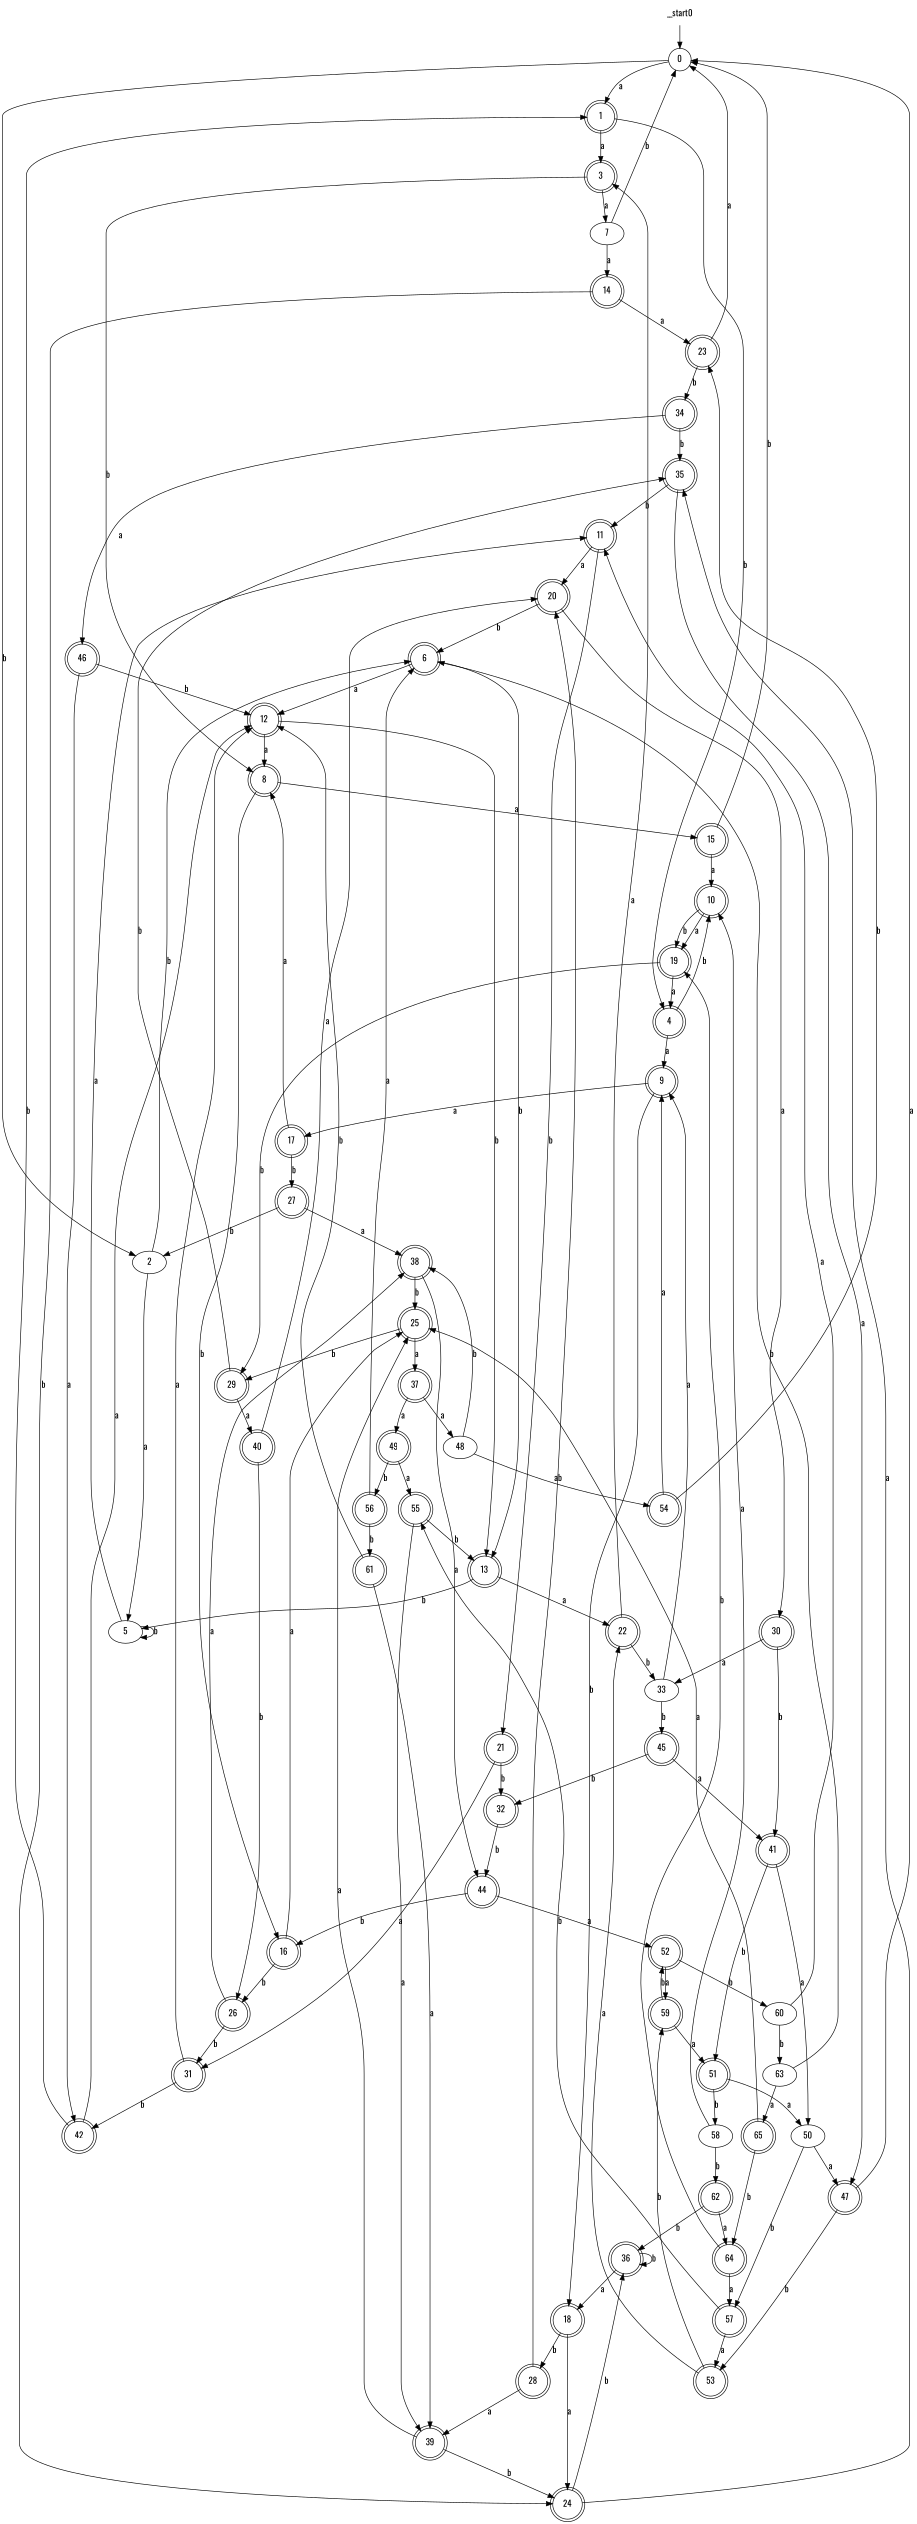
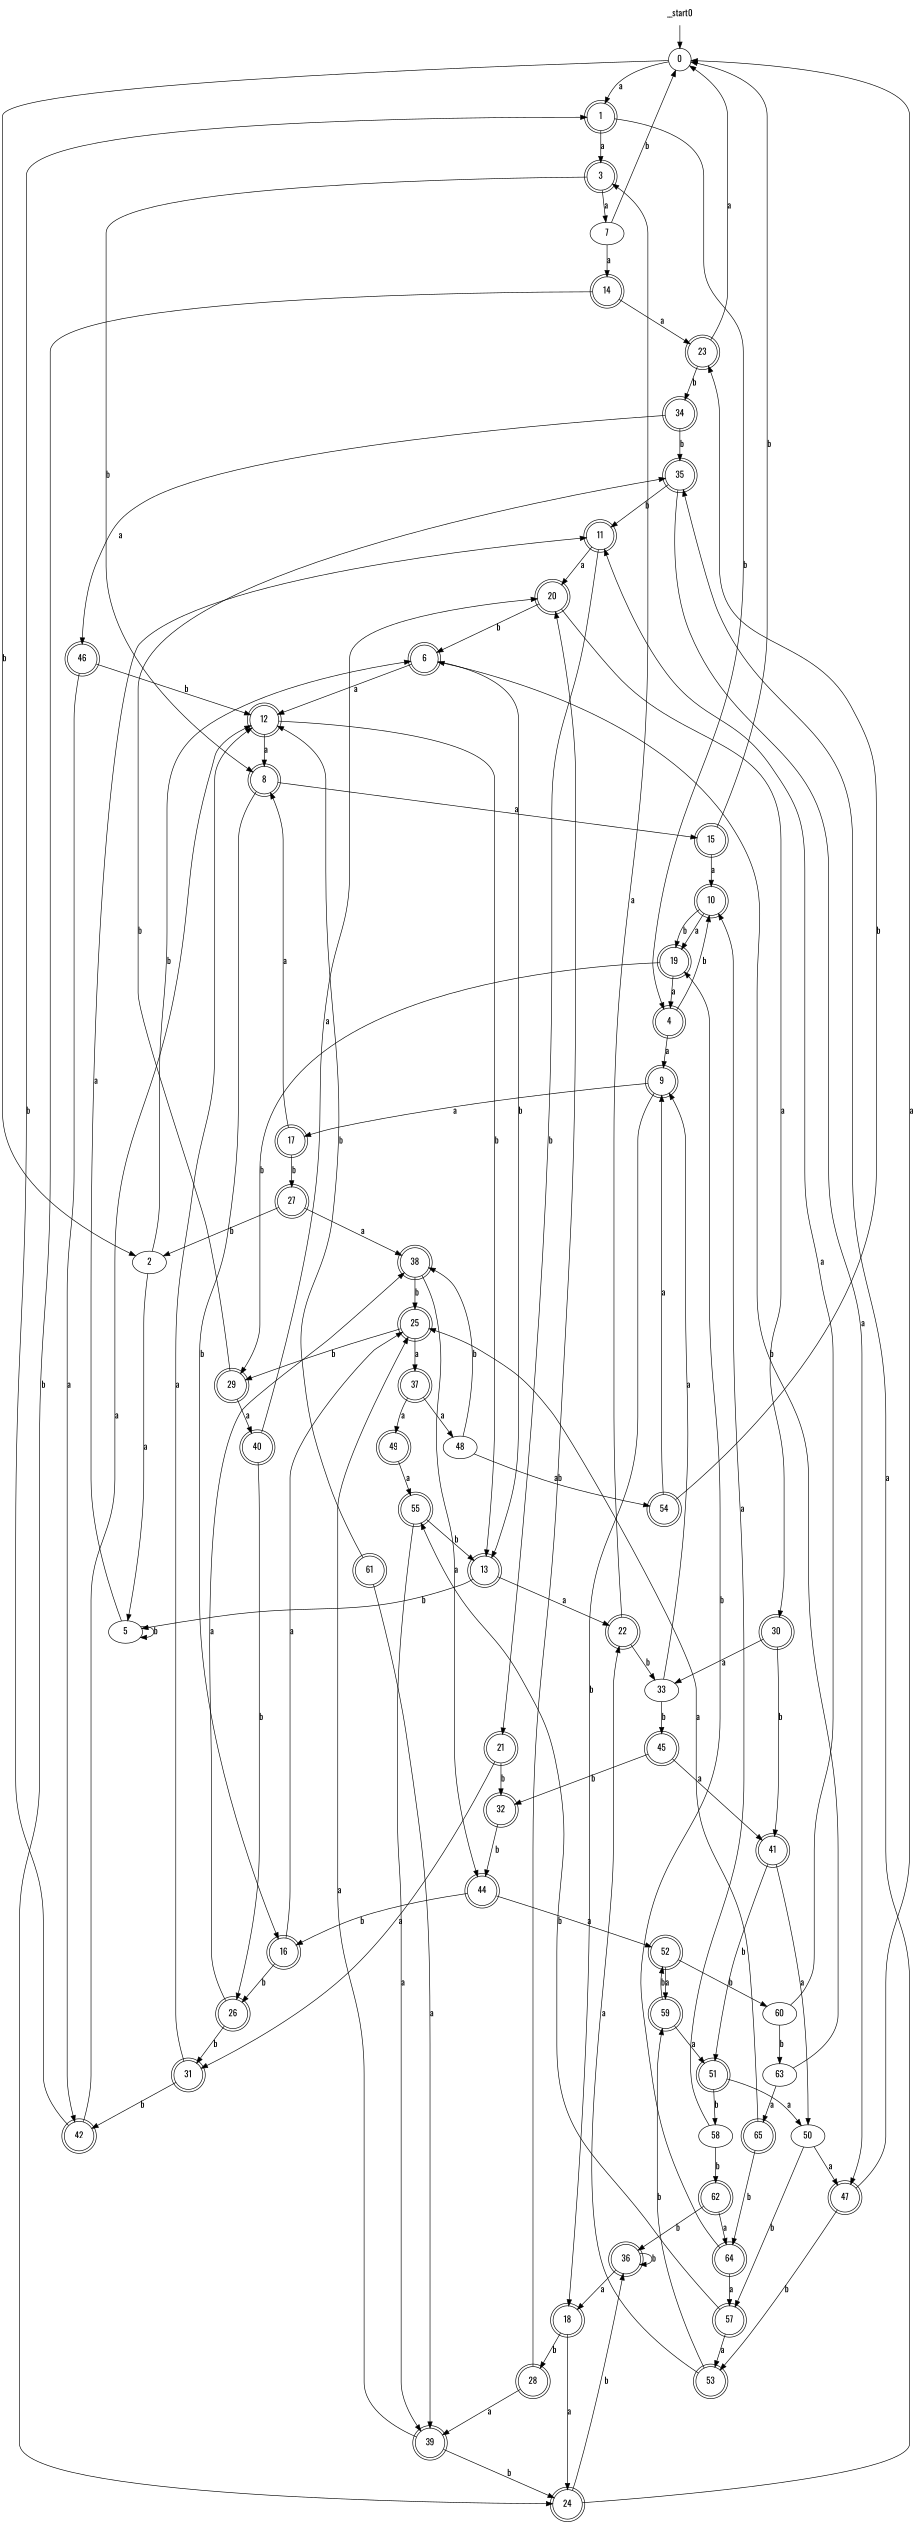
node "56": removed
